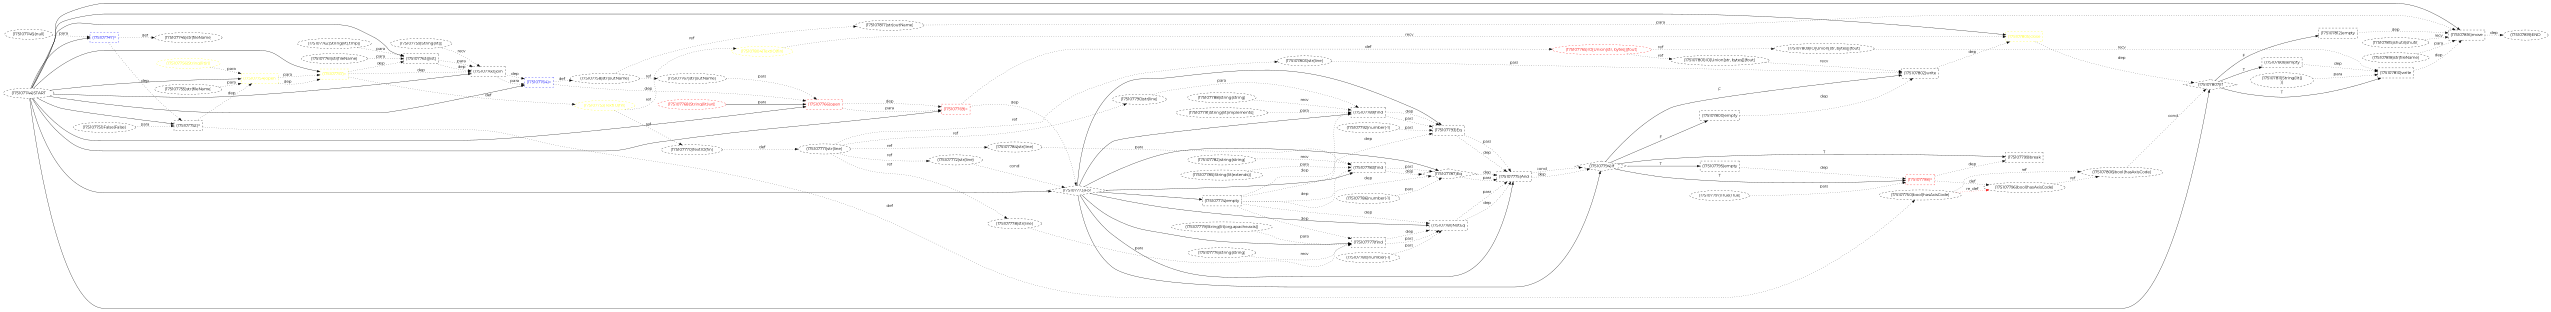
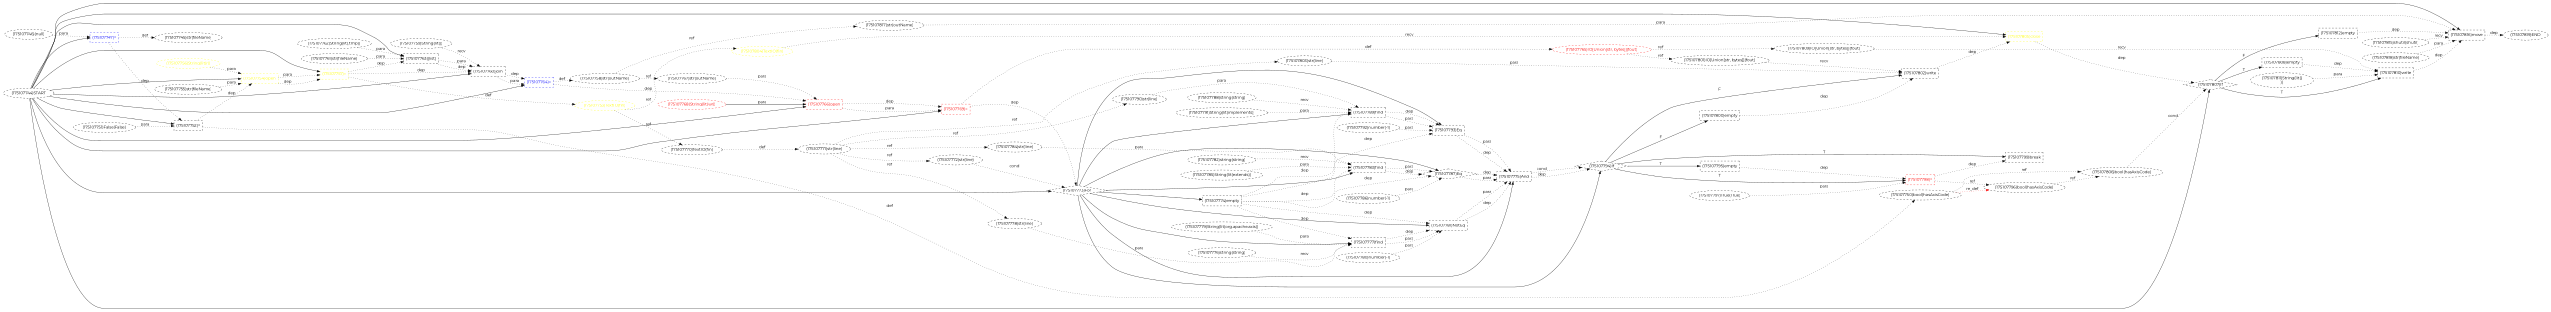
edge "(175107798)=" -> "(175107796)bool(hasAxisCode)": label "def" -> "ref"
